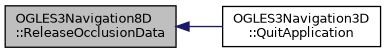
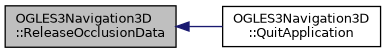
node "OGLES3Navigation8D ::ReleaseOcclusionData": label "OGLES3Navigation8D ::ReleaseOcclusionData" -> "OGLES3Navigation3D ::ReleaseOcclusionData"
